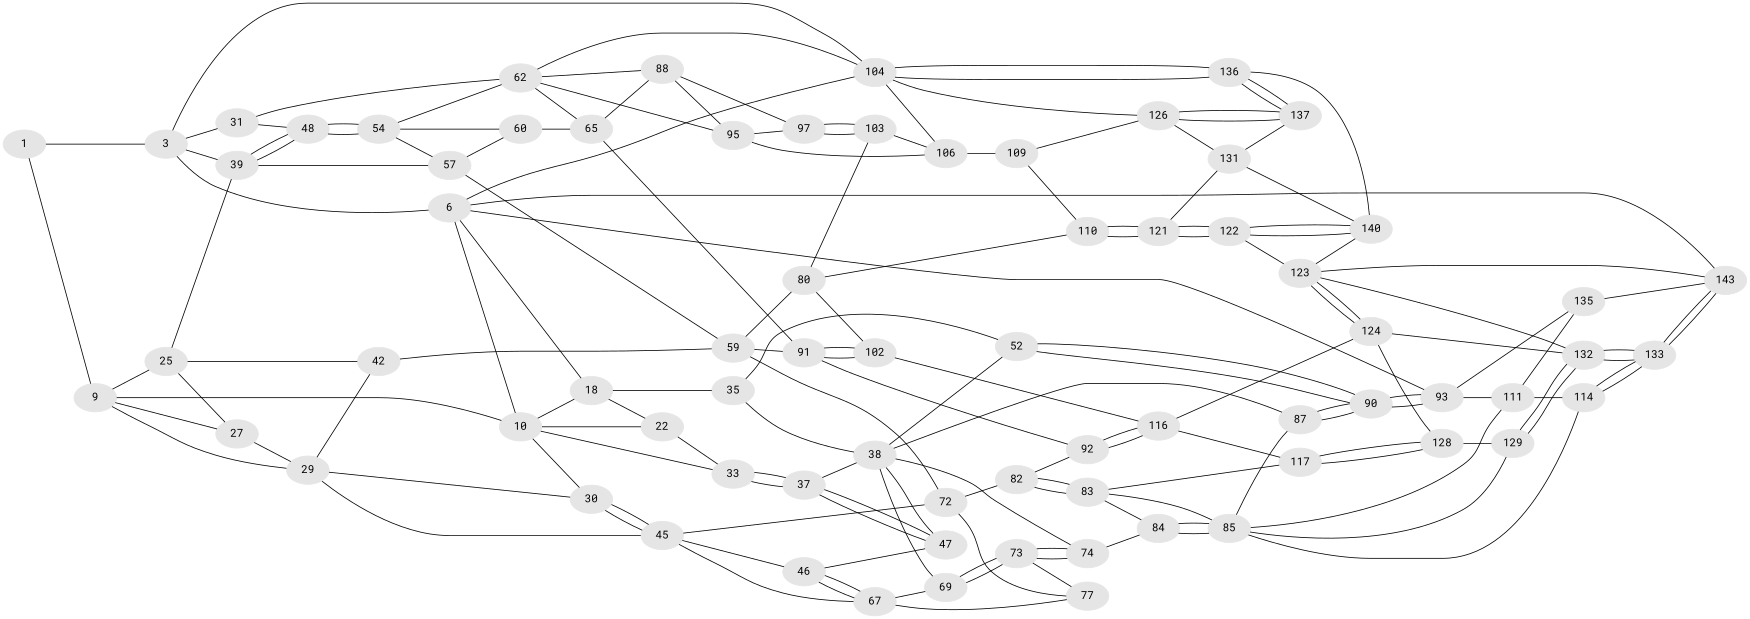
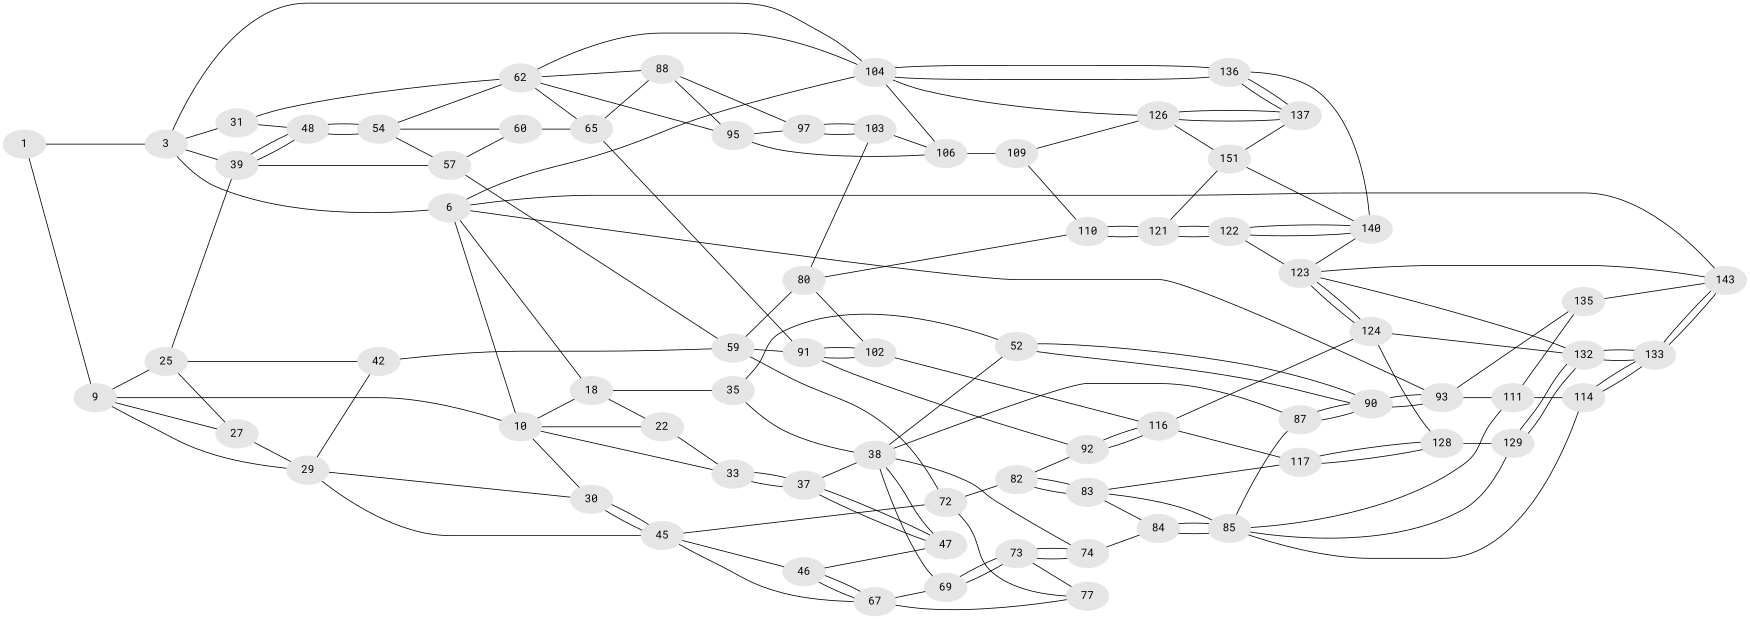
node "131": label "131" -> "151"
